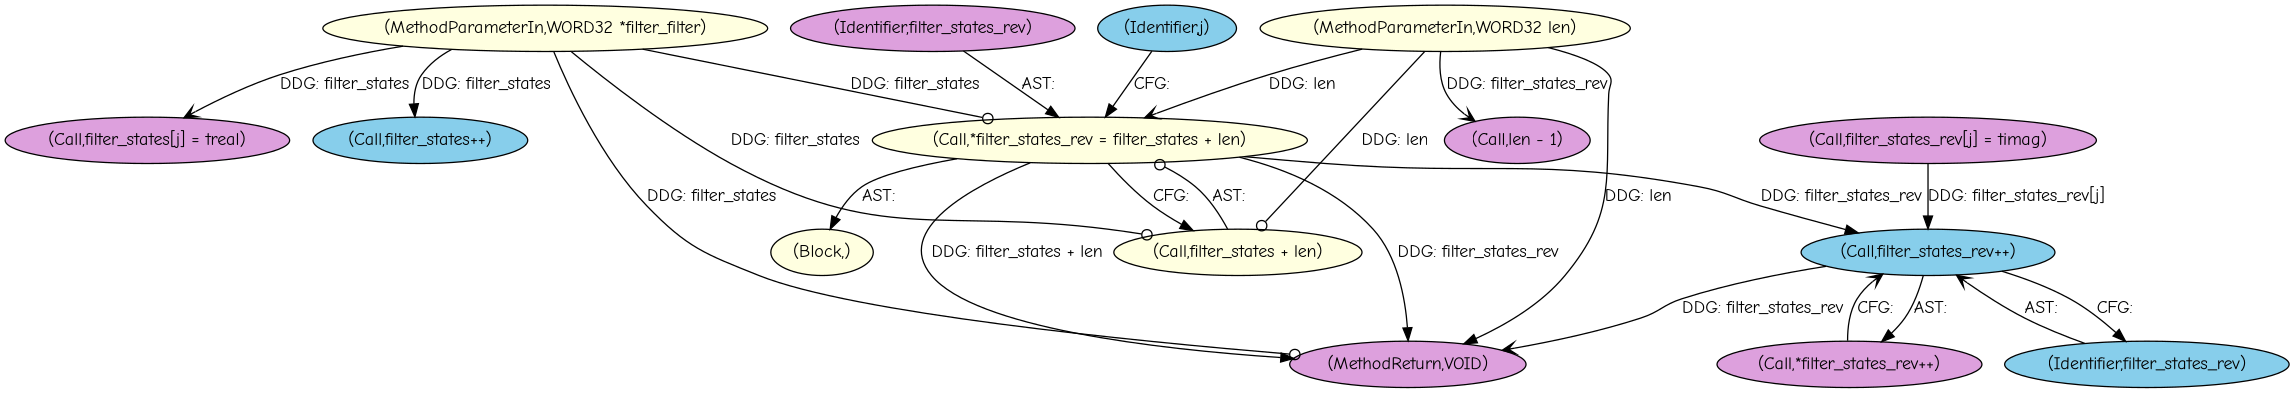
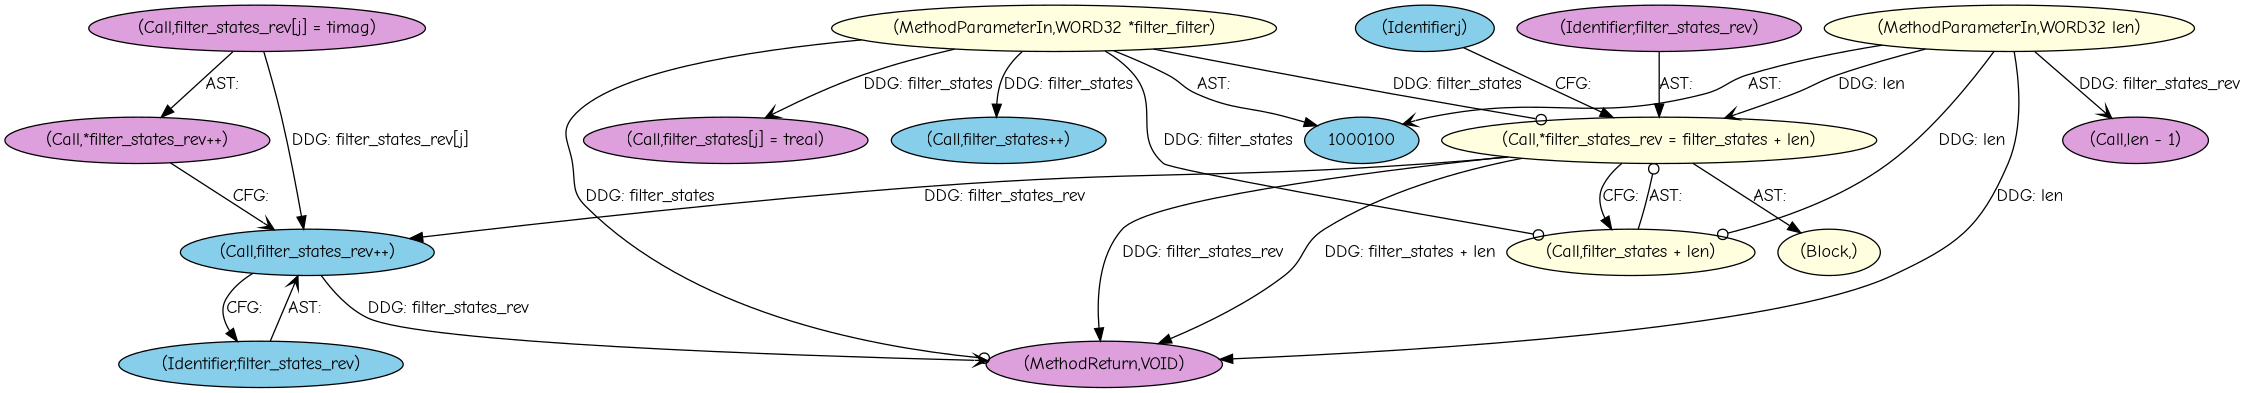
node "1000100": added
edge "(Call,filter_states_rev++)" -> "(Call,*filter_states_rev++)": now "(Call,filter_states_rev[j] = timag)" -> "(Call,*filter_states_rev++)"
